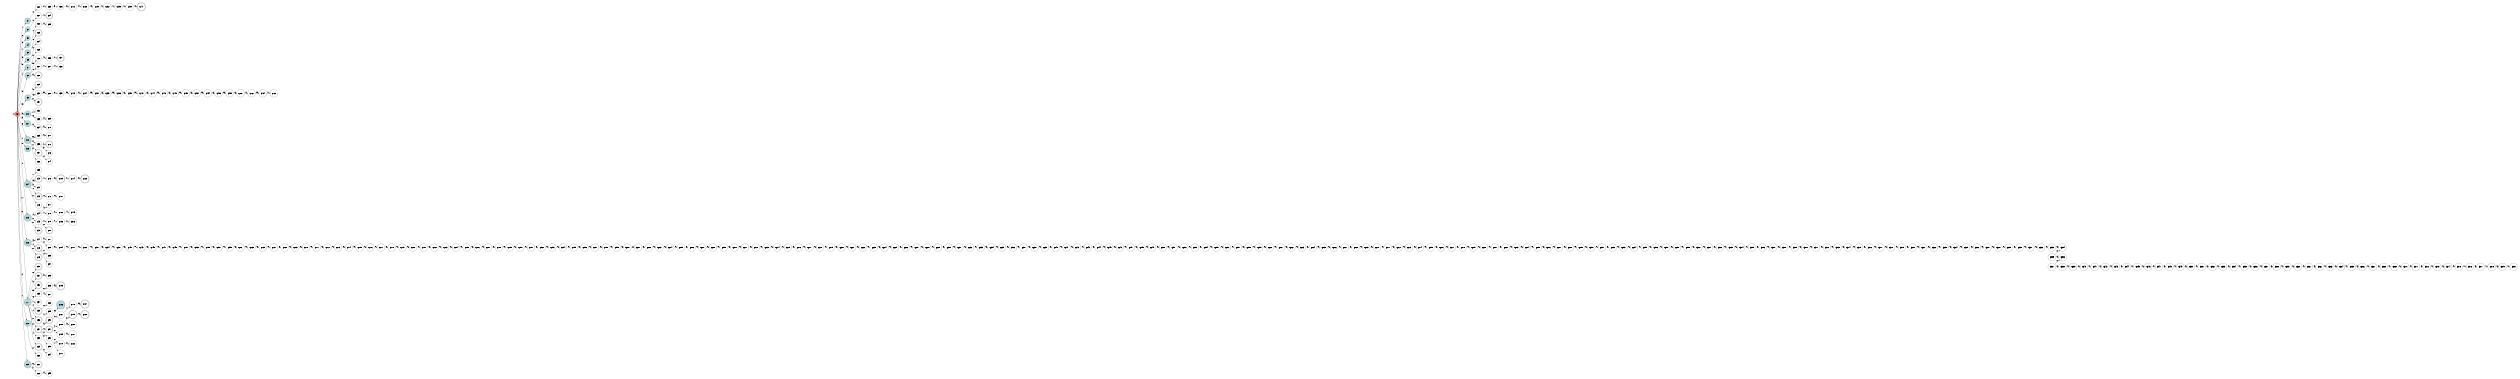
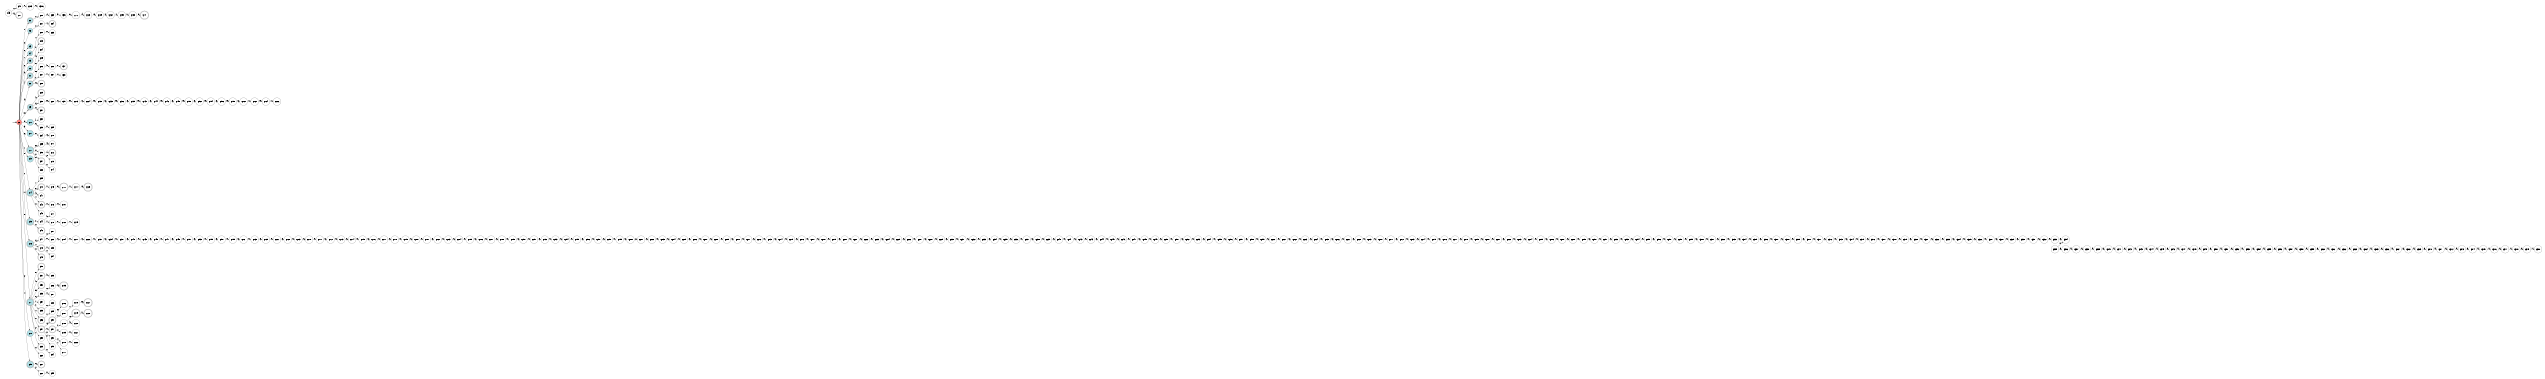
edge "q15" -> "q45": removed, label "w"
edge "q337" -> "q336": reversed
node "q106": fillcolor powderblue -> white
